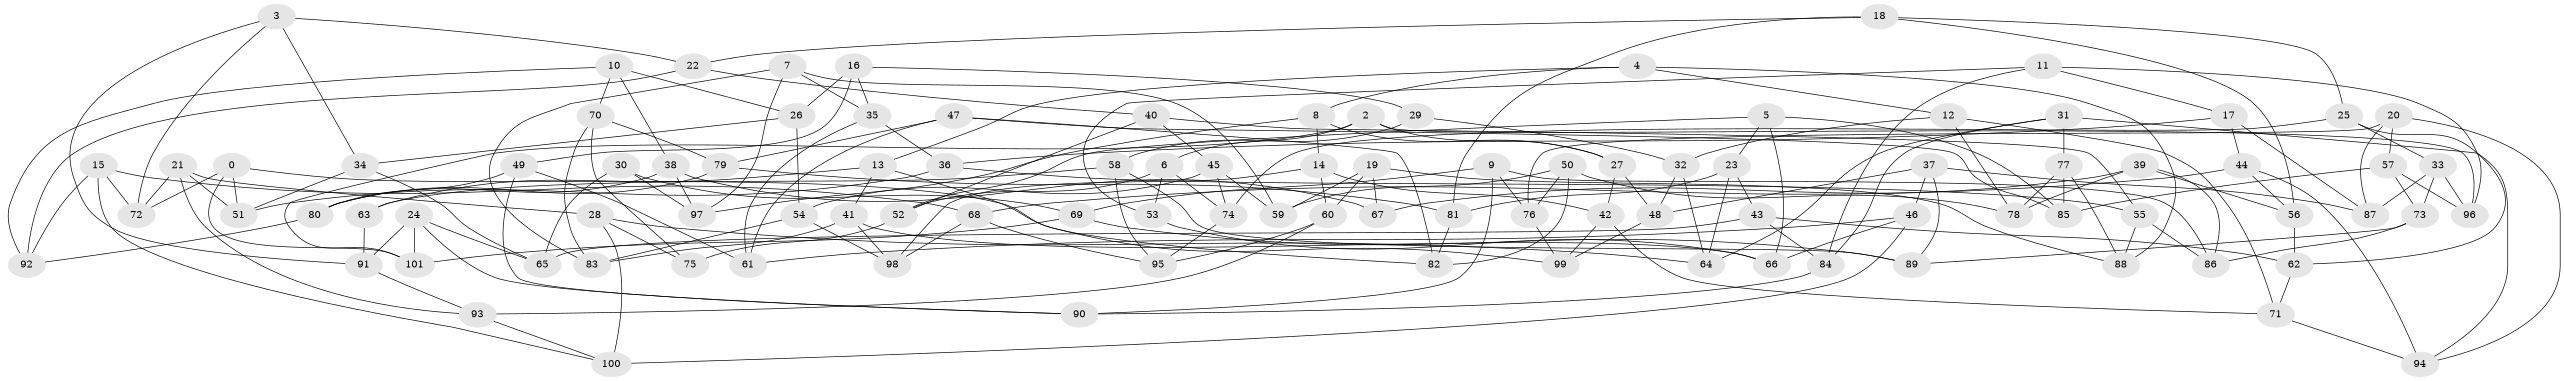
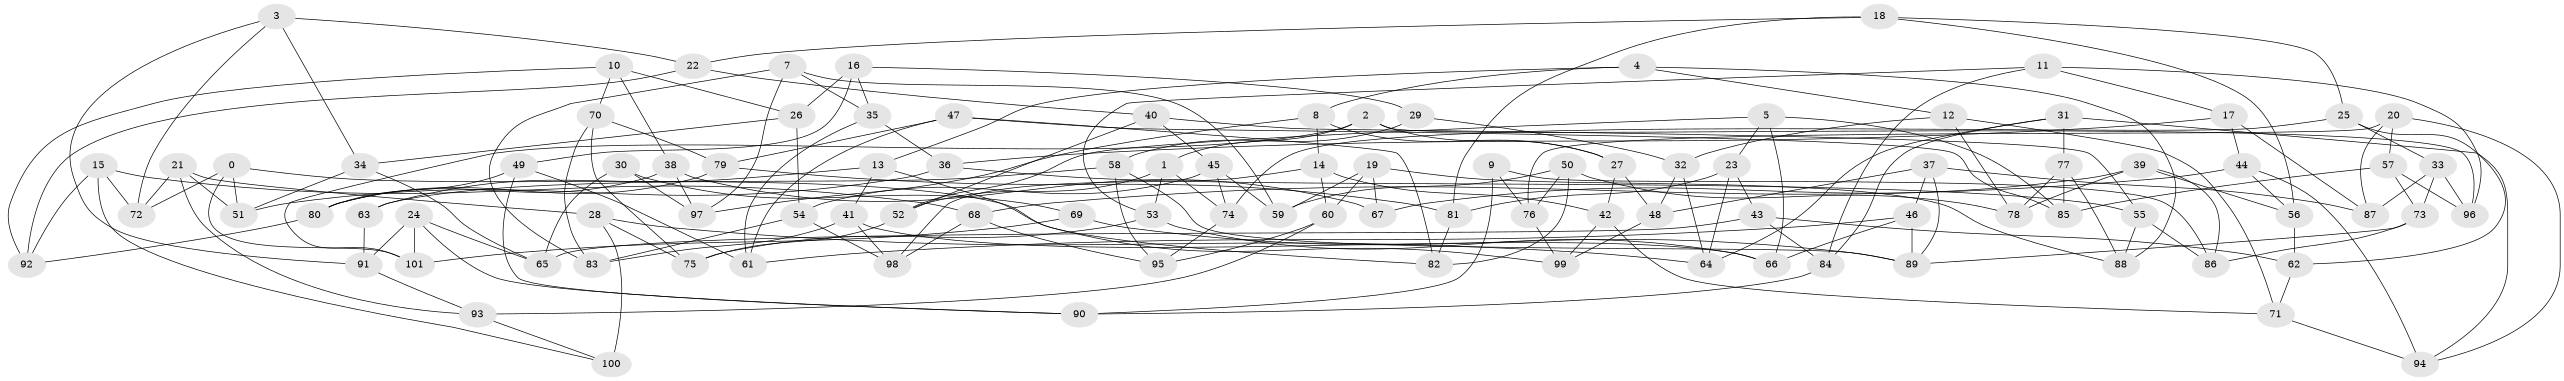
node "6": label "6" -> "1"
edge "9" -- "69": removed
edge "53" -- "75": added
edge "46" -- "100": now "46" -- "89"
